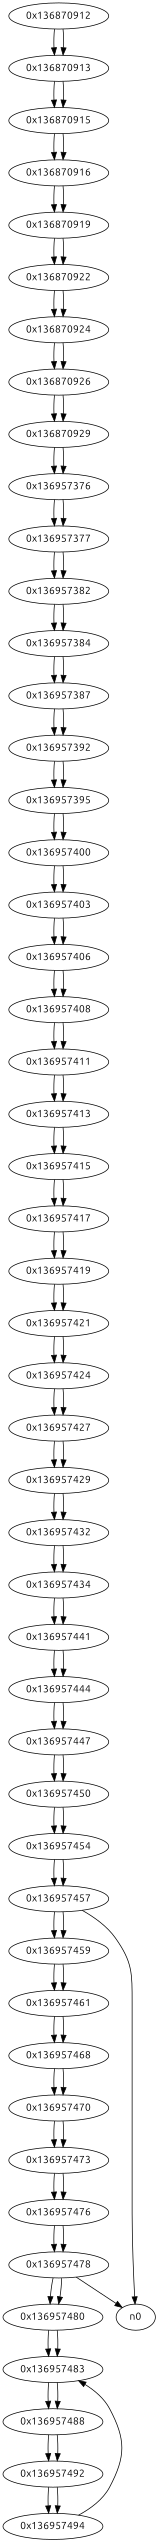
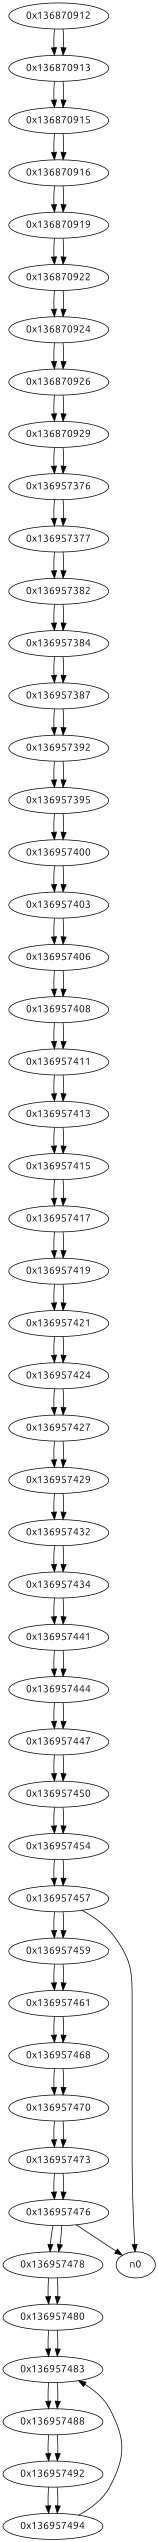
edge "0x136957478" -> "n0": now "0x136957476" -> "n0"
